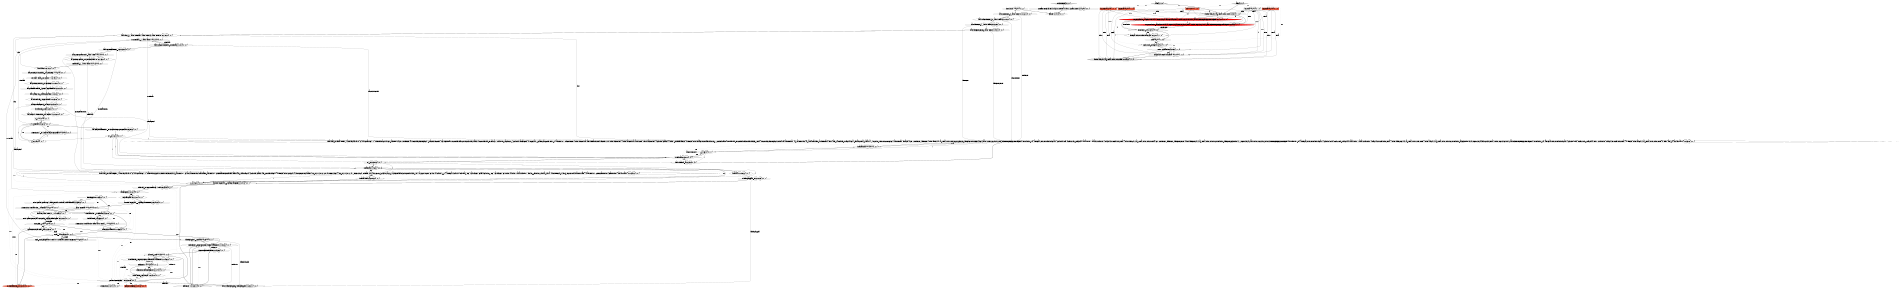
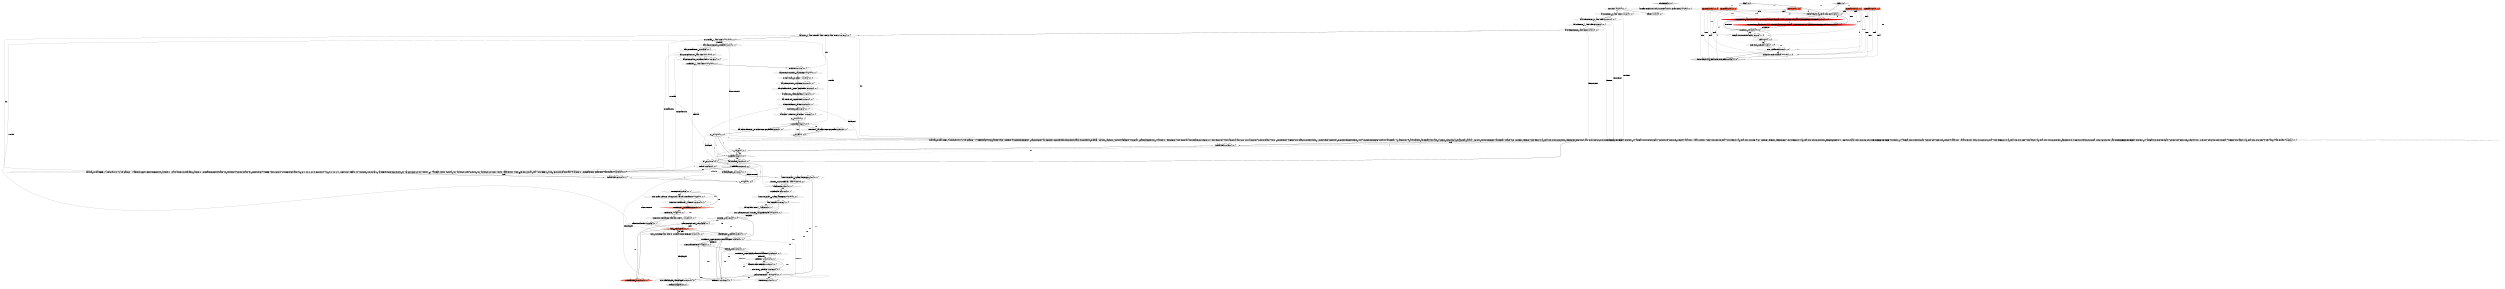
node "long version@@@2@@@['0', '1', '0']": fillcolor white -> tomato
edge "int i = 0@@@31@@@['0', '0', '1']" -> "i++@@@29@@@['0', '0', '1']": now "int i = 0@@@31@@@['0', '0', '1']" -> "i++@@@33@@@['0', '0', '1']"
edge "i < nWriteThreads@@@32@@@['0', '0', '1']" -> "threads.add(thread)@@@149@@@['0', '0', '1']": label "maxConcurrentCommits" -> "true"
edge "i < nReadThreads@@@152@@@['0', '0', '1']" -> "thread.start()@@@210@@@['0', '0', '1']": now "int i = 0@@@151@@@['0', '0', '1']" -> "thread.start()@@@210@@@['0', '0', '1']"
edge "i < nReadThreads@@@152@@@['0', '0', '1']" -> "threads.add(thread)@@@207@@@['0', '0', '1']": label "true" -> "nReadThreads"
edge "i < nReadThreads@@@152@@@['0', '0', '1']" -> "i++@@@153@@@['0', '0', '1']": label "true" -> "maxConcurrentCommits"
node "writeThreadNumber >= nWriteThreads@@@232@@@['0', '0', '1']": fillcolor white -> tomato
edge "TimeoutException e@@@229@@@['0', '0', '1']" -> "readPermission.drainPermits()@@@236@@@['0', '0', '1']": label "true" -> "maxConcurrentCommits"
edge "writeThreadNumber >= nWriteThreads@@@232@@@['0', '0', '1']" -> "readPermission.drainPermits()@@@236@@@['0', '0', '1']": removed
node "recInfo == null@@@225@@@['0', '0', '1']": fillcolor white -> tomato
edge "operations.decrementAndGet() > 0@@@250@@@['0', '0', '1']" -> "stateChangeLock@@@216@@@['0', '0', '1']": label "version" -> "true"
edge "operations.decrementAndGet() > 0@@@250@@@['0', '0', '1']" -> "visibleModel = model@@@245@@@['0', '0', '1']": label "nWriteThreads" -> "true"
edge "operations.decrementAndGet() > 0@@@250@@@['0', '0', '1']" -> "neededPermits > 0@@@243@@@['0', '0', '1']": label "nReadThreads" -> "true"
node "thread.join()@@@253@@@['0', '0', '1']": added
node "Semaphore writePerm@@@241@@@['0', '0', '1']": removed
